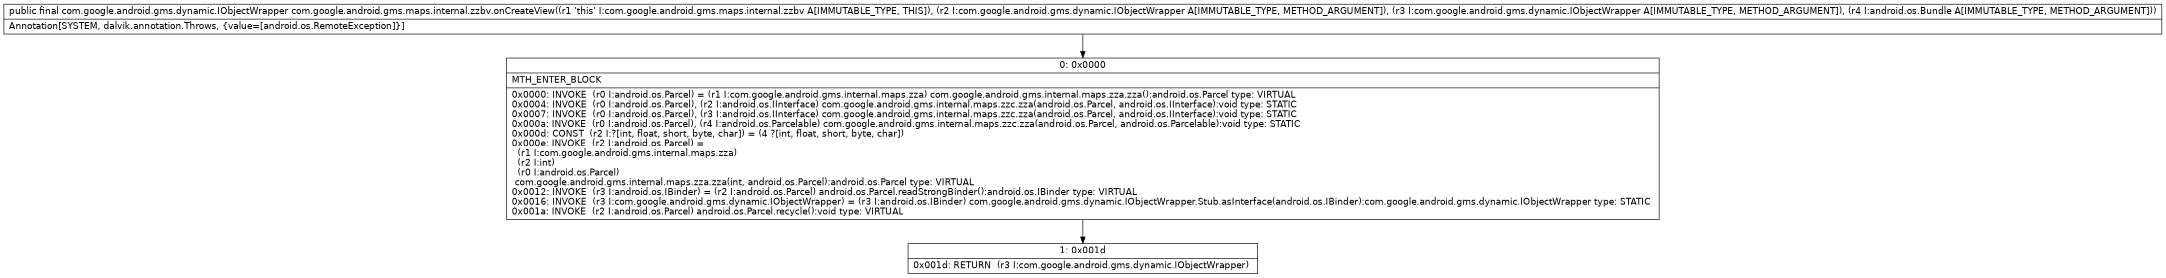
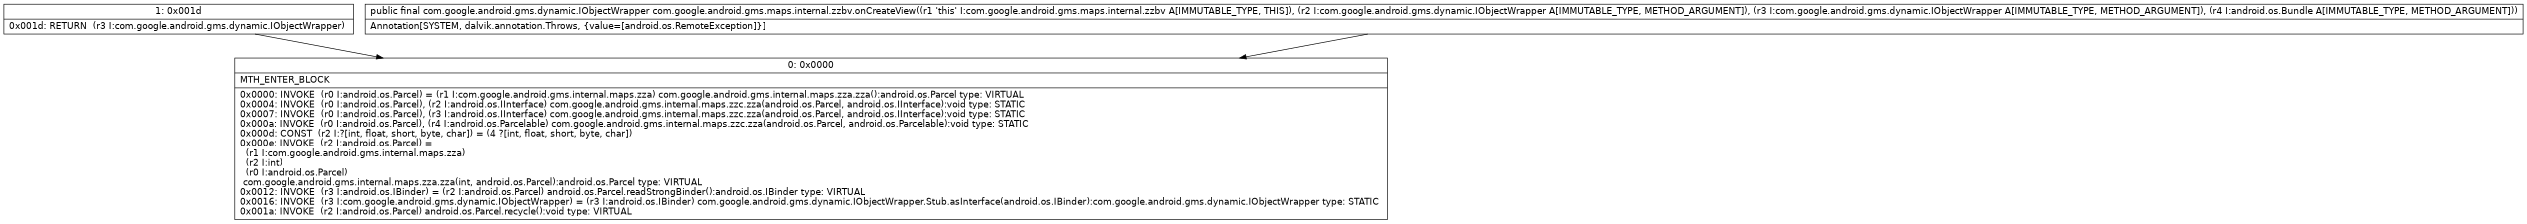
edge "0: 0x0000" -> "1: 0x001d": reversed
